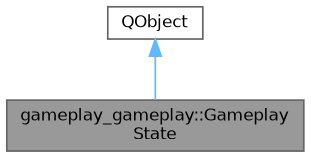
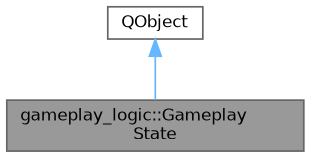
node "gameplay_gameplay::Gameplay State": label "gameplay_gameplay::Gameplay State" -> "gameplay_logic::Gameplay State"
